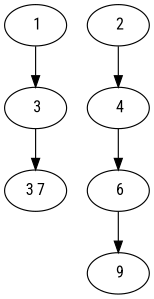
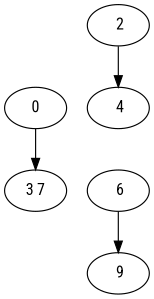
node "1": removed
node "3": label "3" -> "0"
edge "4" -> "6": removed
